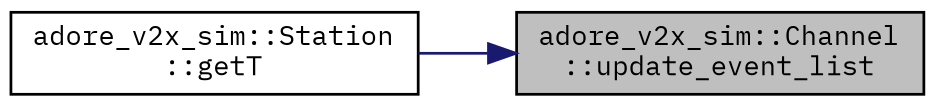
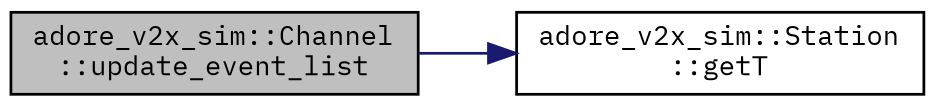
edge "adore_v2x_sim::Station ::getT" -> "adore_v2x_sim::Channel ::update_event_list": reversed
